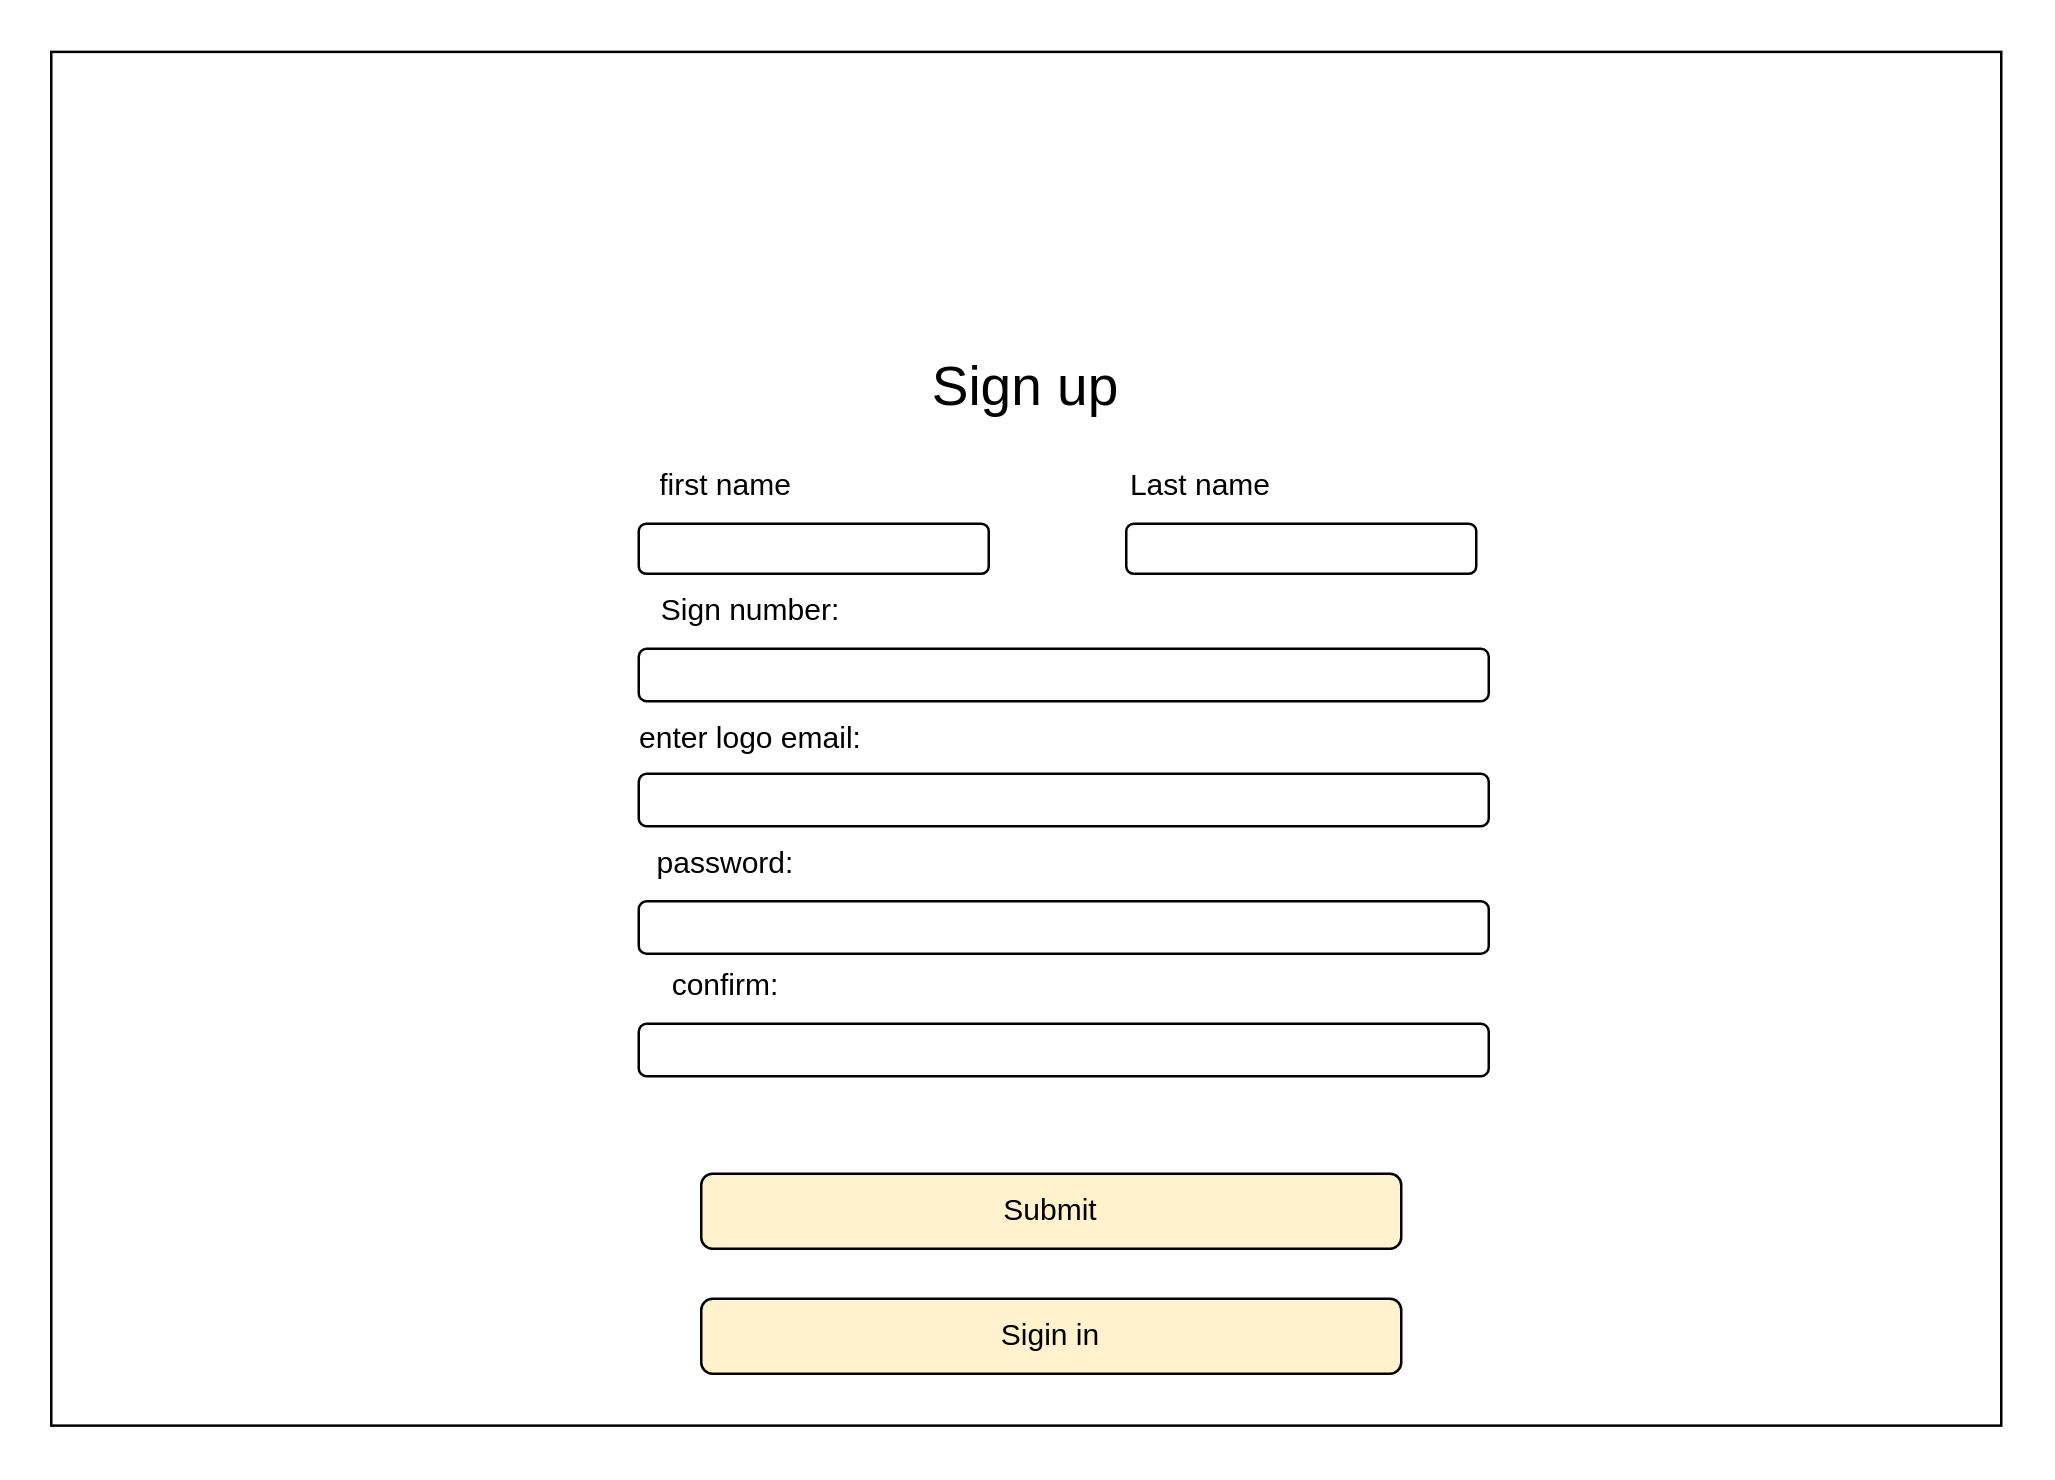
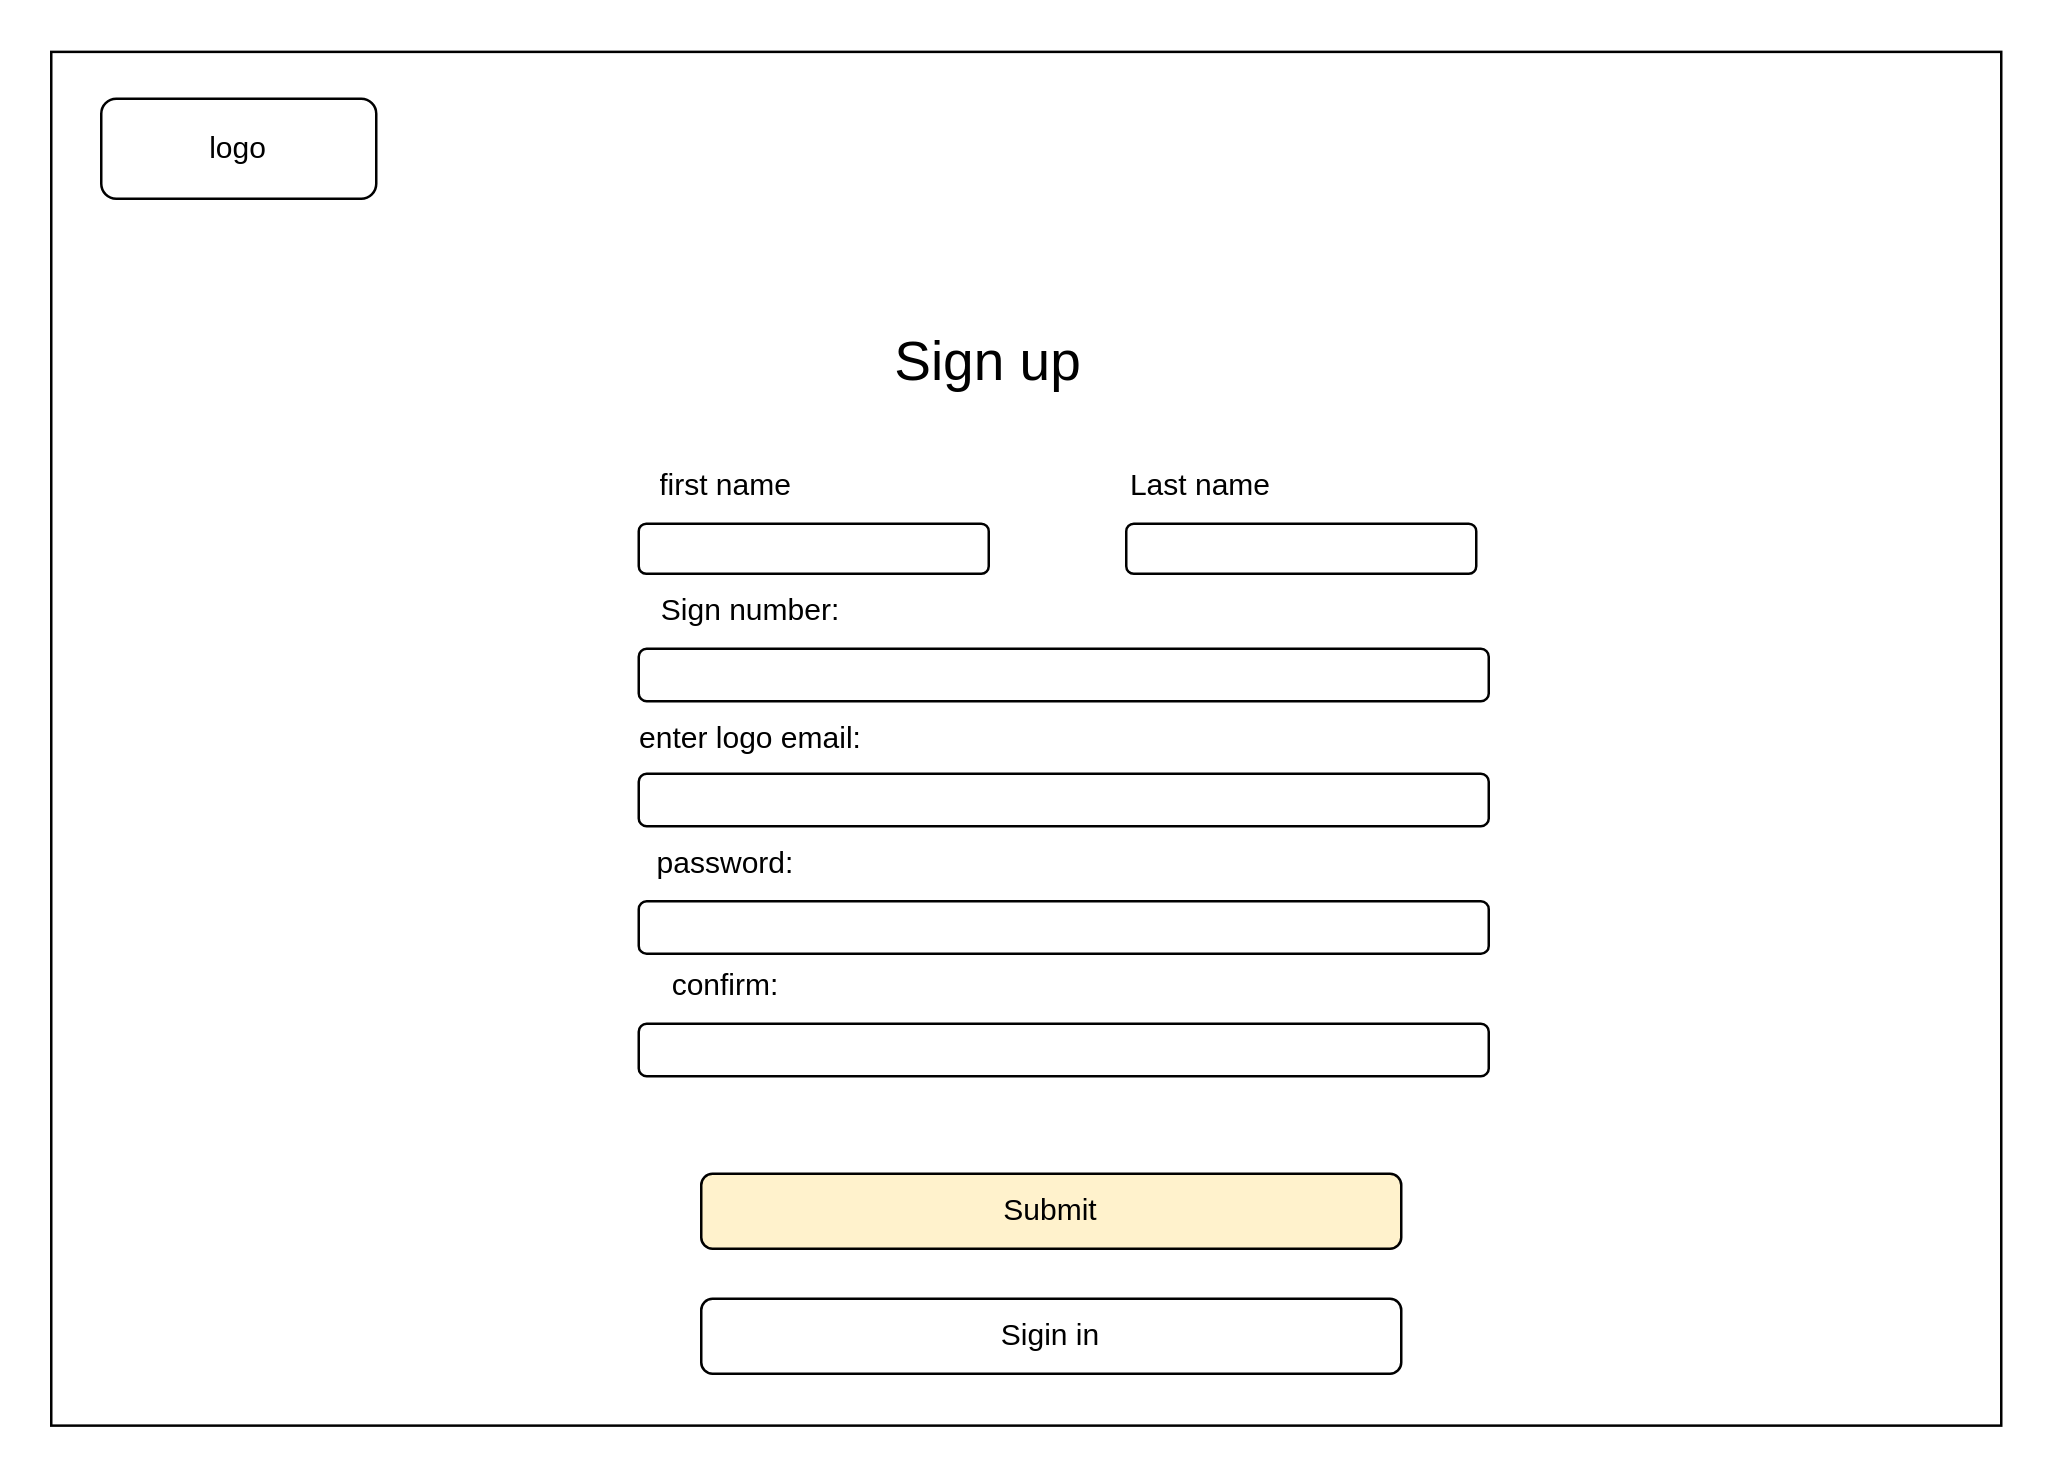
node "logo": added
node "Sign up": moved (1026, 386) -> (989, 361)
node "Sigin in": fillcolor #fff2cc -> #ffffff
